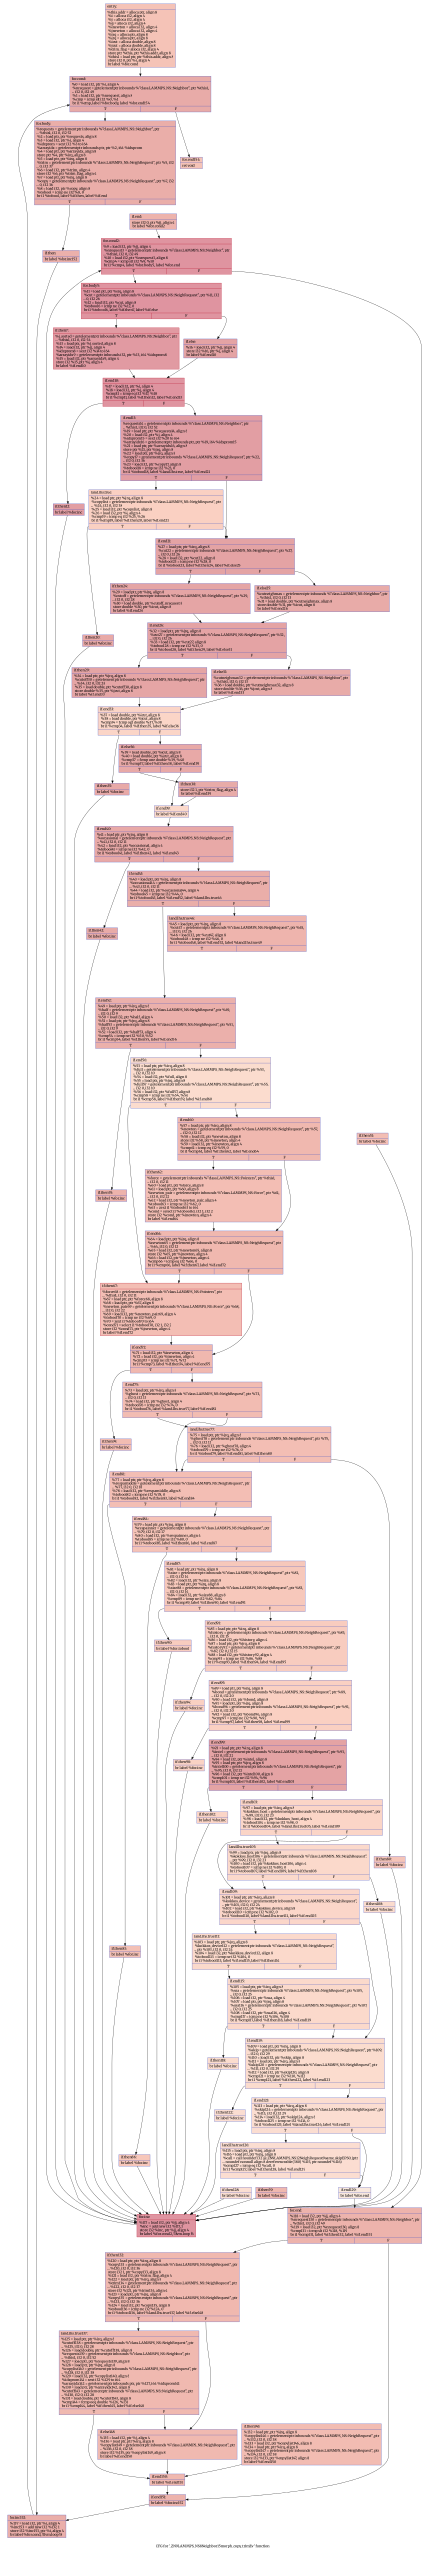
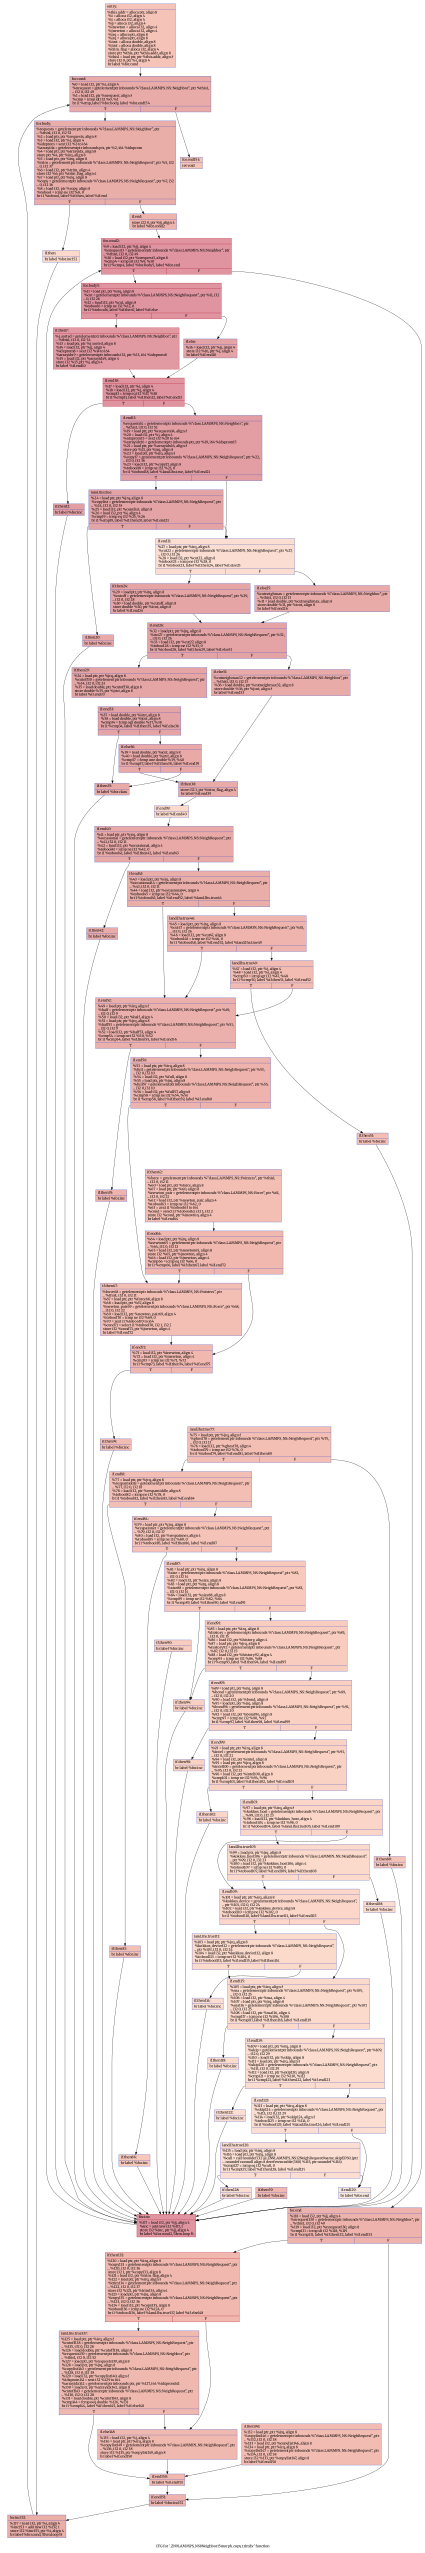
edge "for.body:" -> "if.end:": added
node "if.end:": text "store i32 0, ptr %jj, align 4" -> "store i22 0, ptr %jj, align 4"
node "if.then:": fillcolor #d24b4070 -> #f7a88970
node "land.lhs.true:": fillcolor #f3947570 -> #c32e3170
node "if.end21:": fillcolor #c32e3170 -> #f7b39670
node "if.then24:": text "%30 = load double, ptr %cutoff, nrequest 8" -> "%30 = load double, ptr %cutoff, align 8"
edge "if.else31:" -> "if.end33:": now "if.else31:" -> "if.then38:"
node "if.end33:": fillcolor #f5a08170 -> #c32e3170
edge "if.else36:" -> "if.end39:": now "if.else36:" -> "if.then35:"
node "if.then35:": text "br label %for.inc" -> "br label %for.class"
edge "land.lhs.true46:" -> "if.end52:": added
node "land.lhs.true49:": added
node "if.end56:": fillcolor #f7af9170 -> #d6524470
node "if.end60:": removed
node "if.then62:": text "%61 = load ptr, ptr %60, align 8" -> "%67 = load ptr, ptr %60, align 8"
node "if.then67:": color #b70d28ff -> #3d50c3ff
node "if.end75:": removed
edge "if.end87:" -> "if.then90:": now "if.end87:" -> "if.then94:"
node "if.then90:": text "br label %for.tobool" -> "br label %for.inc"
node "if.end99:": fillcolor #c32e3170 -> #f4987a70
edge "if.end109:" -> "if.end119:": now "if.end109:" -> "if.end115:"
node "if.then114:": added
edge "land.lhs.true126:" -> "if.then128:": added
edge "if.end129:" -> "for.end:": removed
node "if.then132:": color #3d50c3ff -> #b70d28ff
